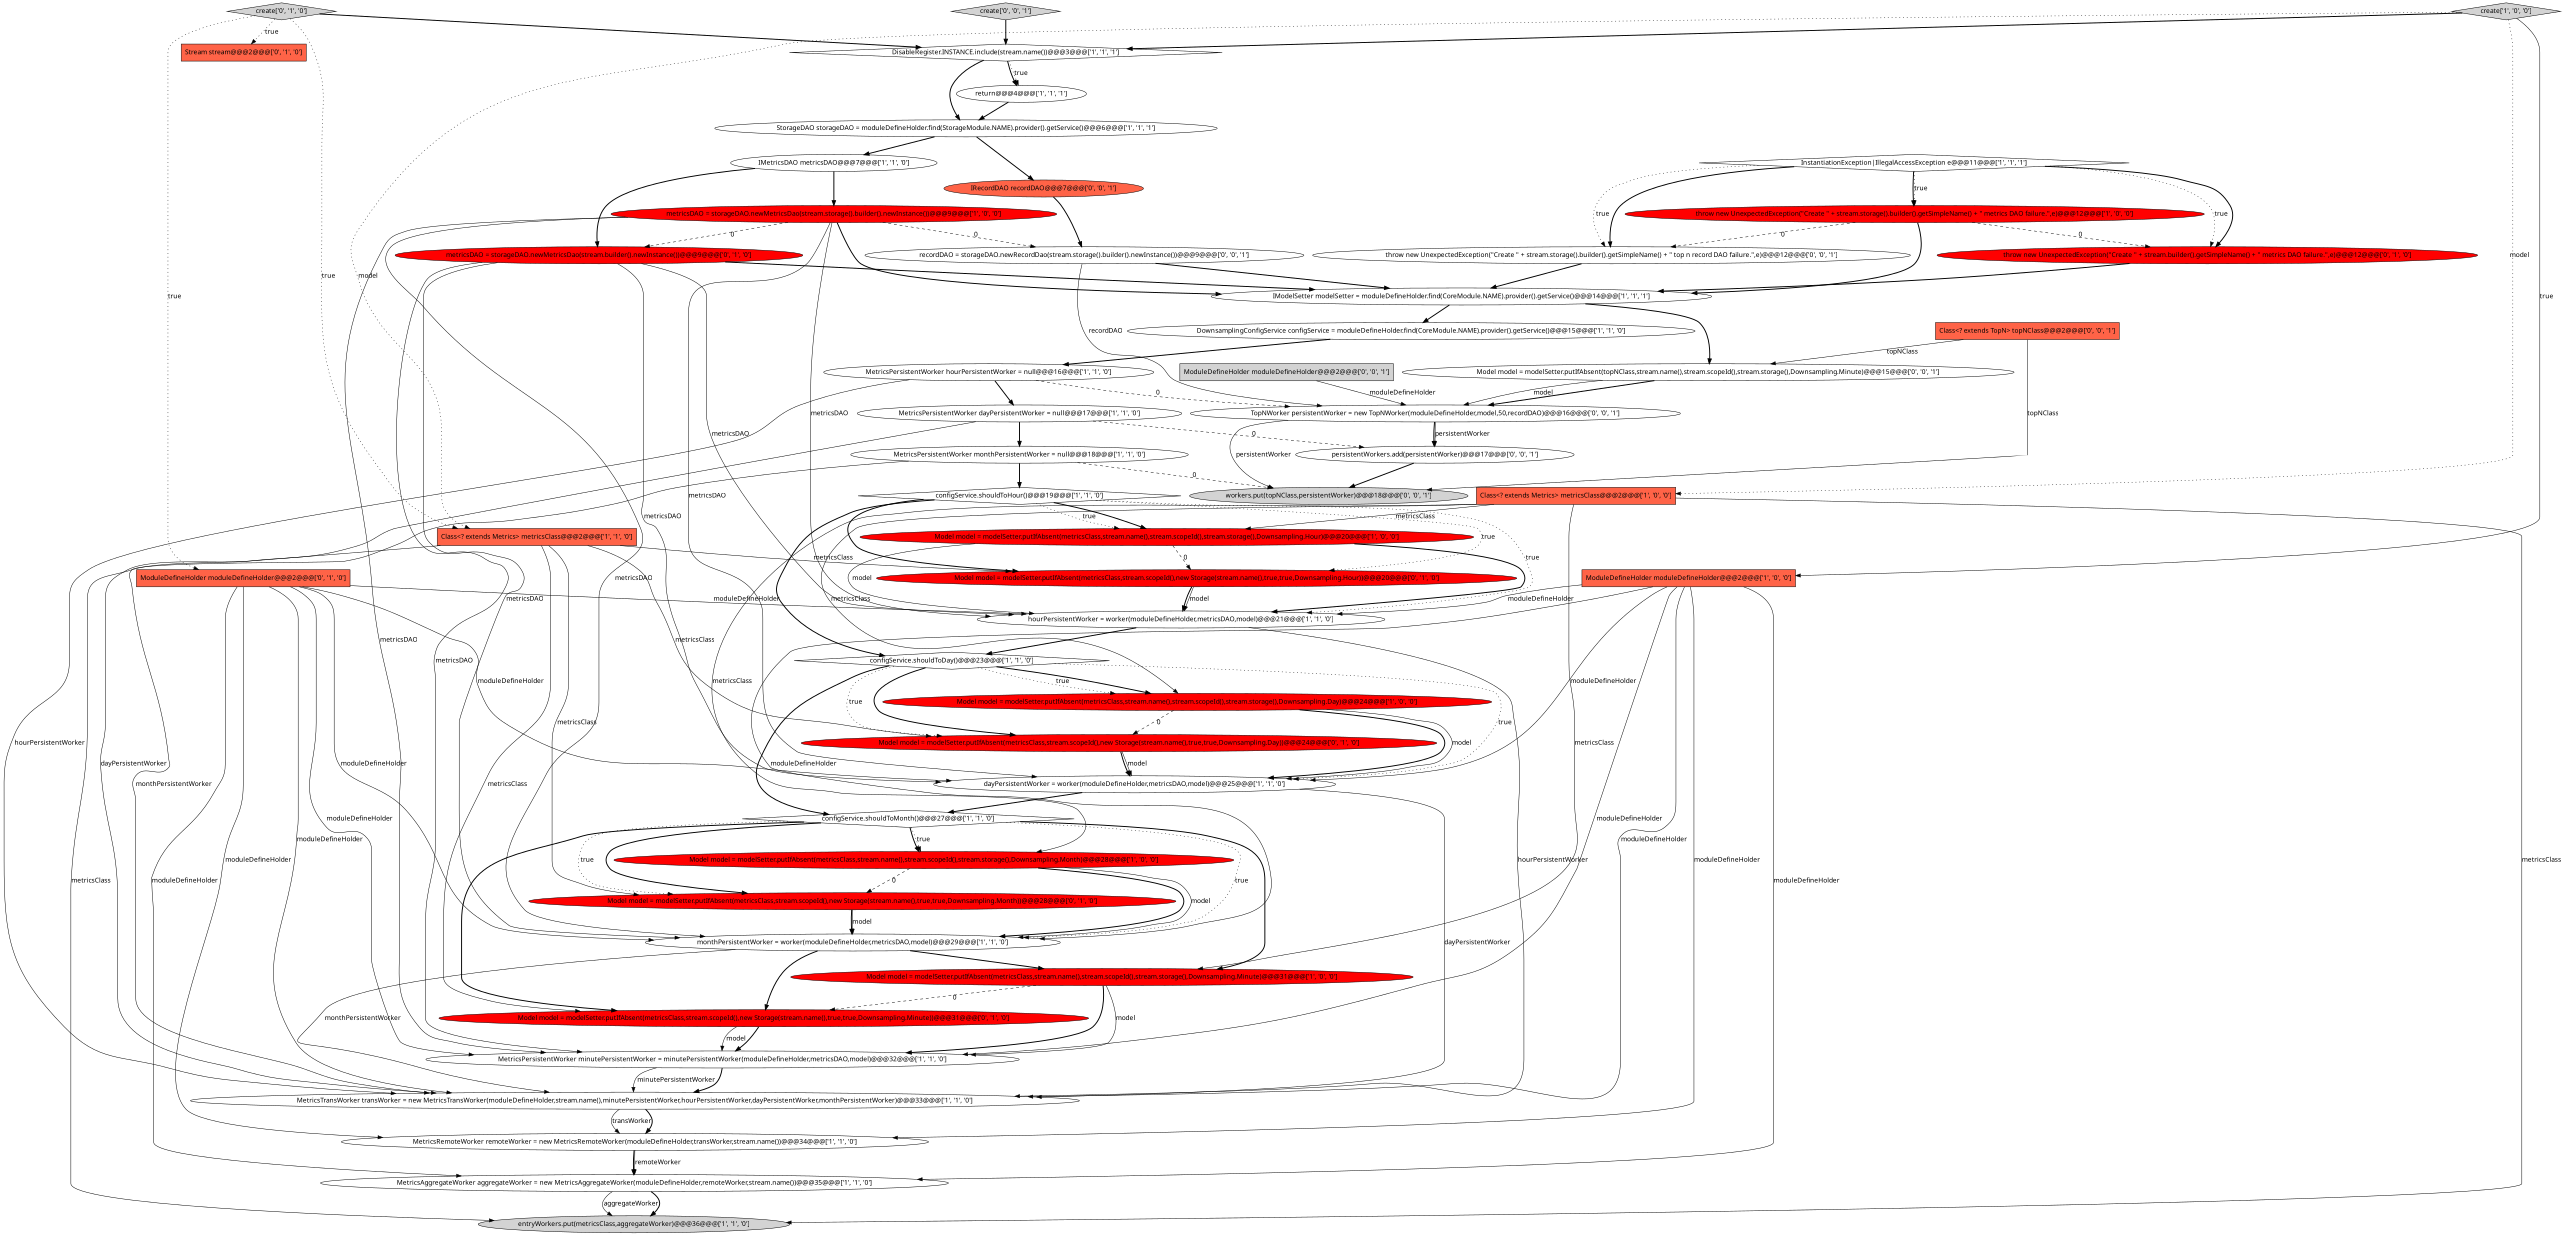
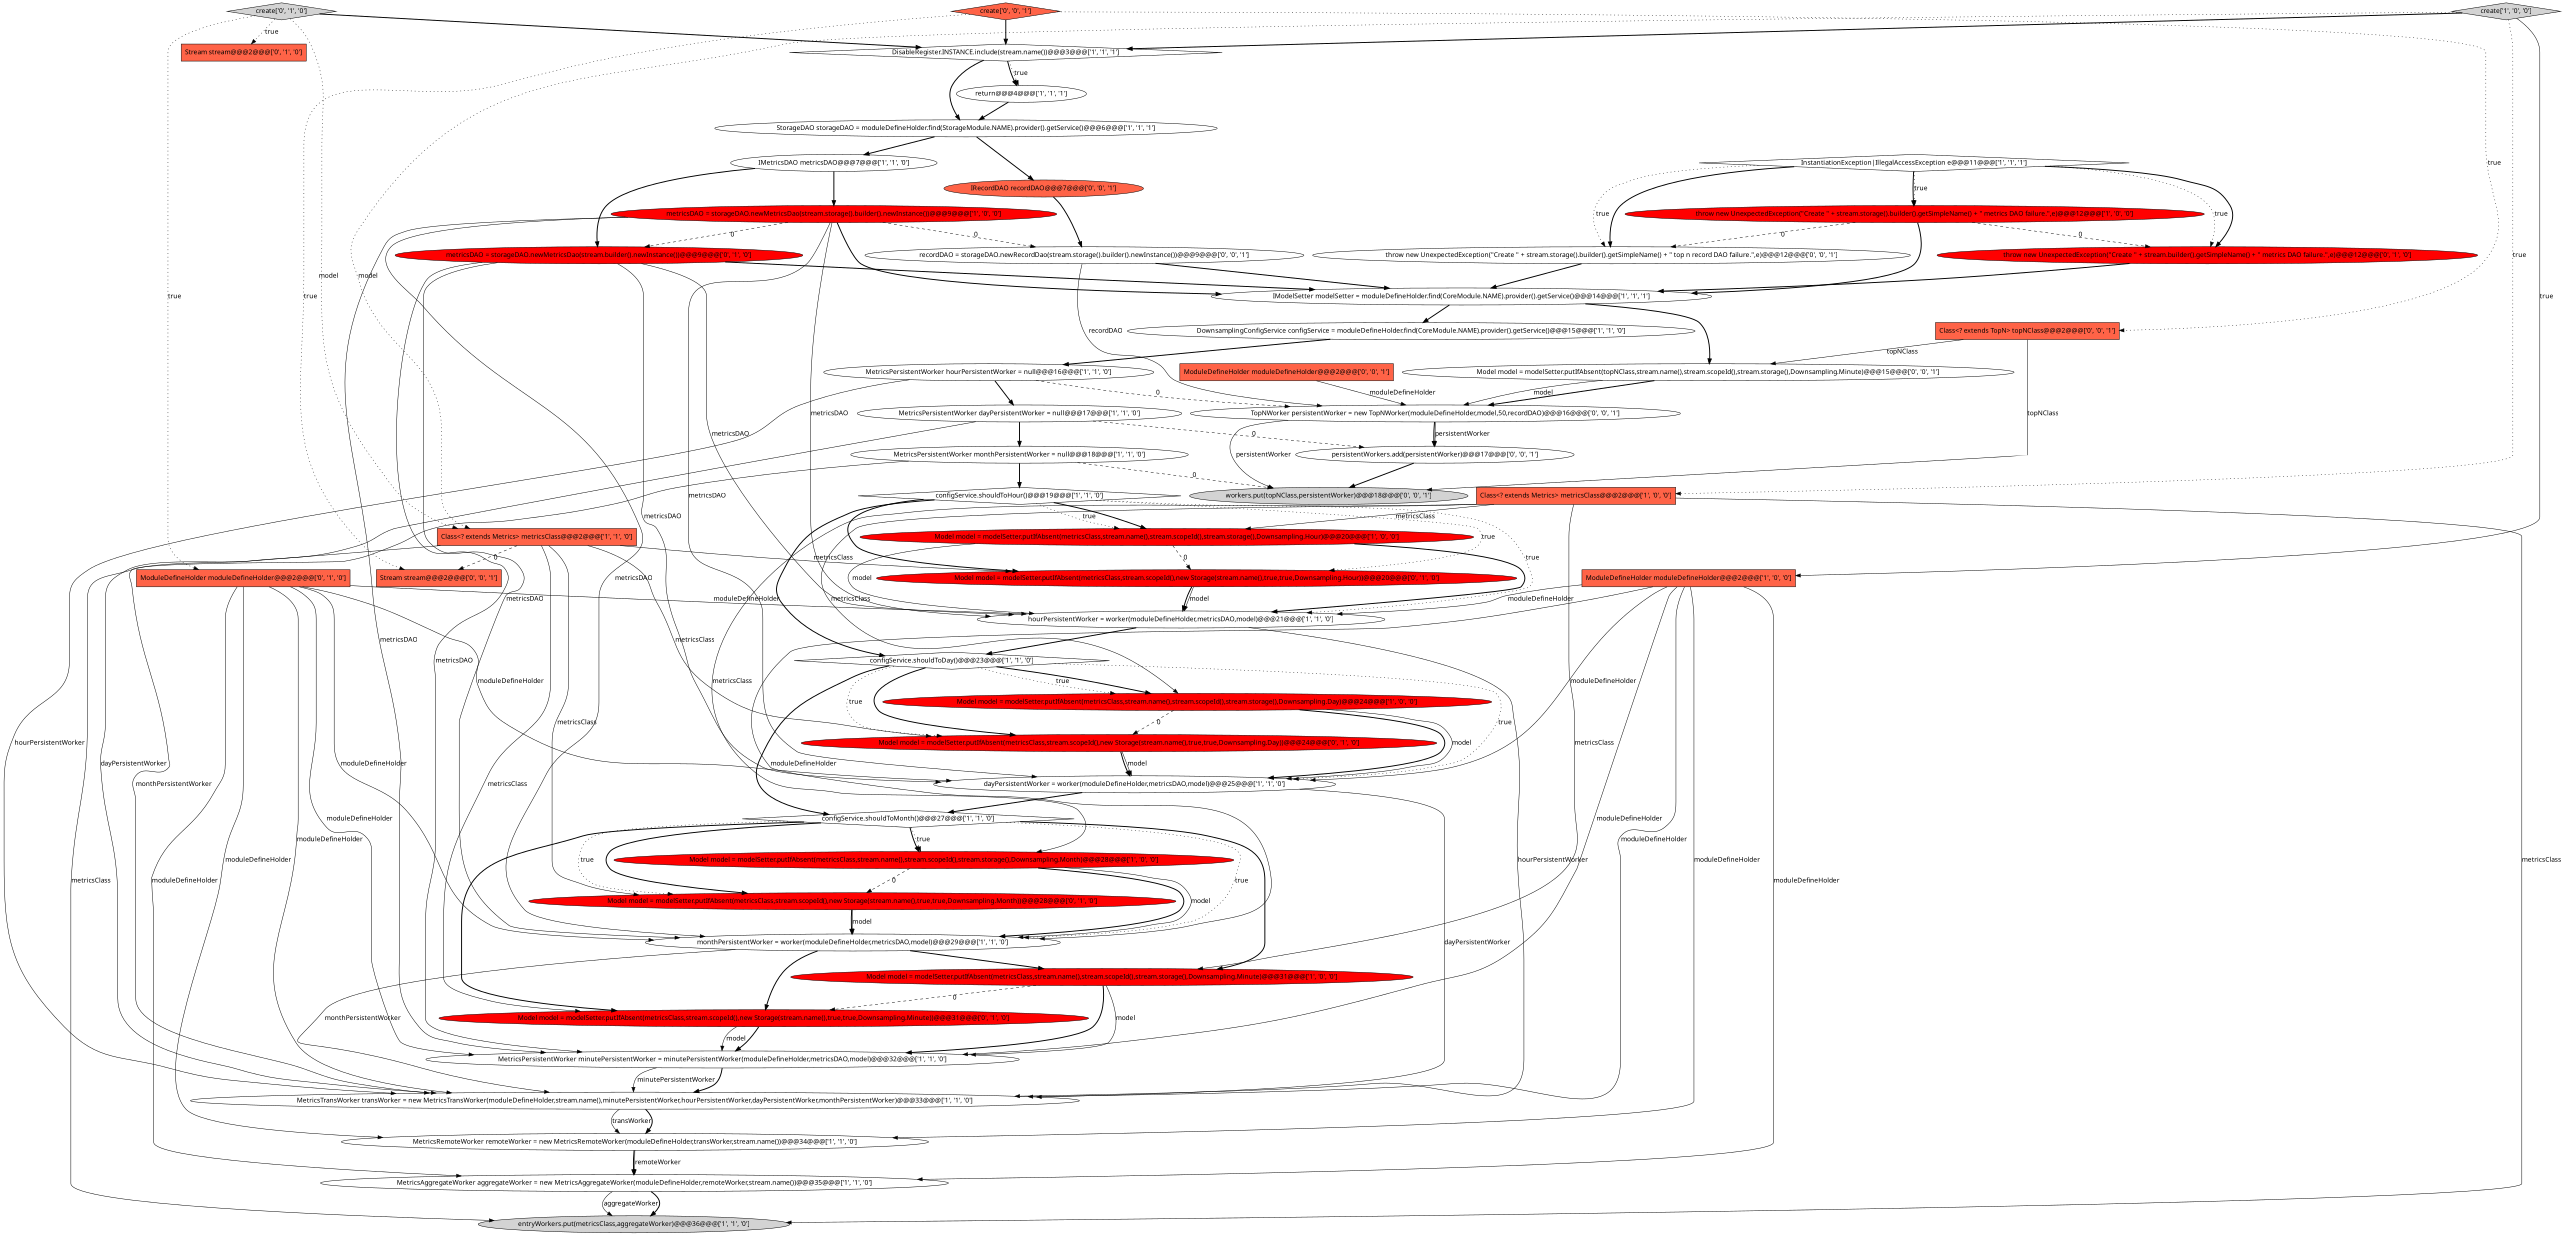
node "create['0', '0', '1']": fillcolor lightgray -> tomato
edge "create['0', '0', '1']" -> "Class<? extends TopN> topNClass@@@2@@@['0', '0', '1']": added, label "true"
edge "create['1', '0', '0']" -> "Class<? extends Metrics> metricsClass@@@2@@@['1', '0', '0']": label "model" -> "true"
edge "create['0', '1', '0']" -> "Class<? extends Metrics> metricsClass@@@2@@@['1', '1', '0']": label "true" -> "model"
node "ModuleDefineHolder moduleDefineHolder@@@2@@@['0', '0', '1']": fillcolor lightgray -> tomato
node "Stream stream@@@2@@@['0', '0', '1']": added
